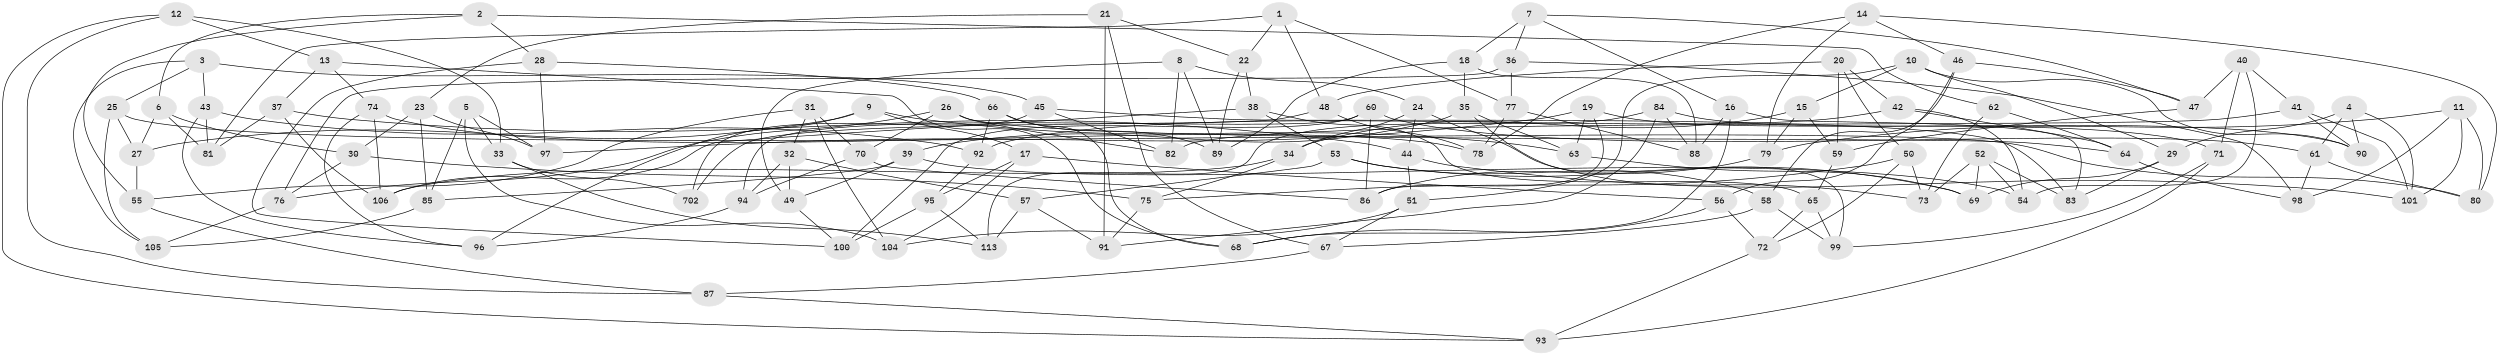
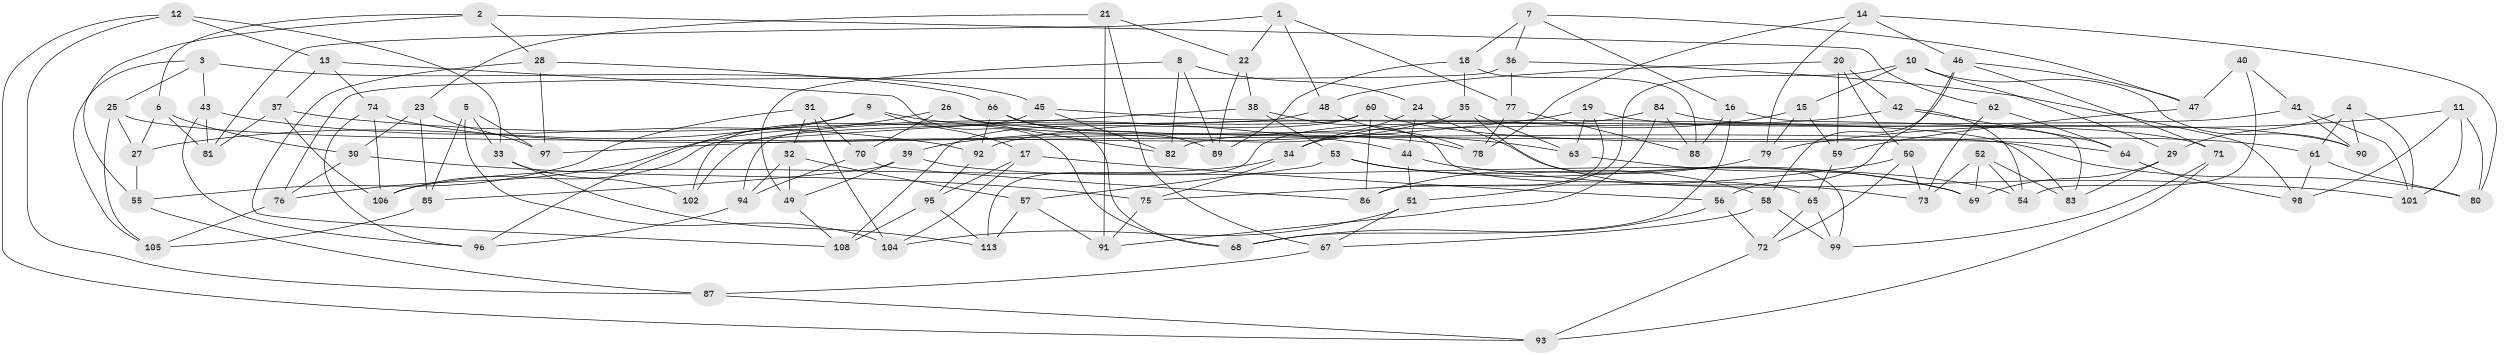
edge "40" -- "71": now "46" -- "71"
node "702": label "702" -> "102"
node "100": label "100" -> "108"
